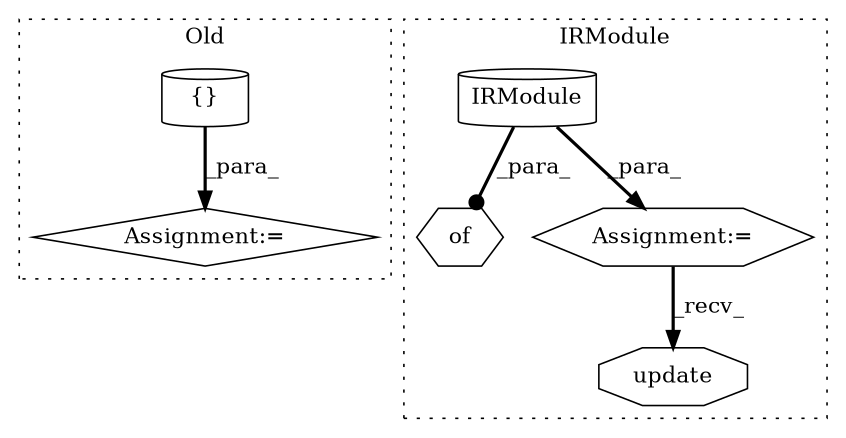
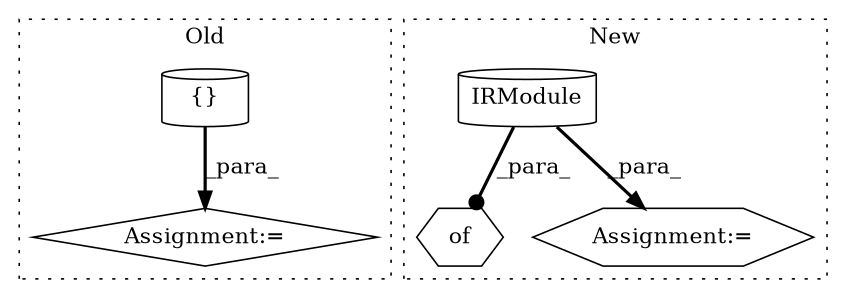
cluster "IRModule": label "IRModule" -> "New"
node "update": removed
